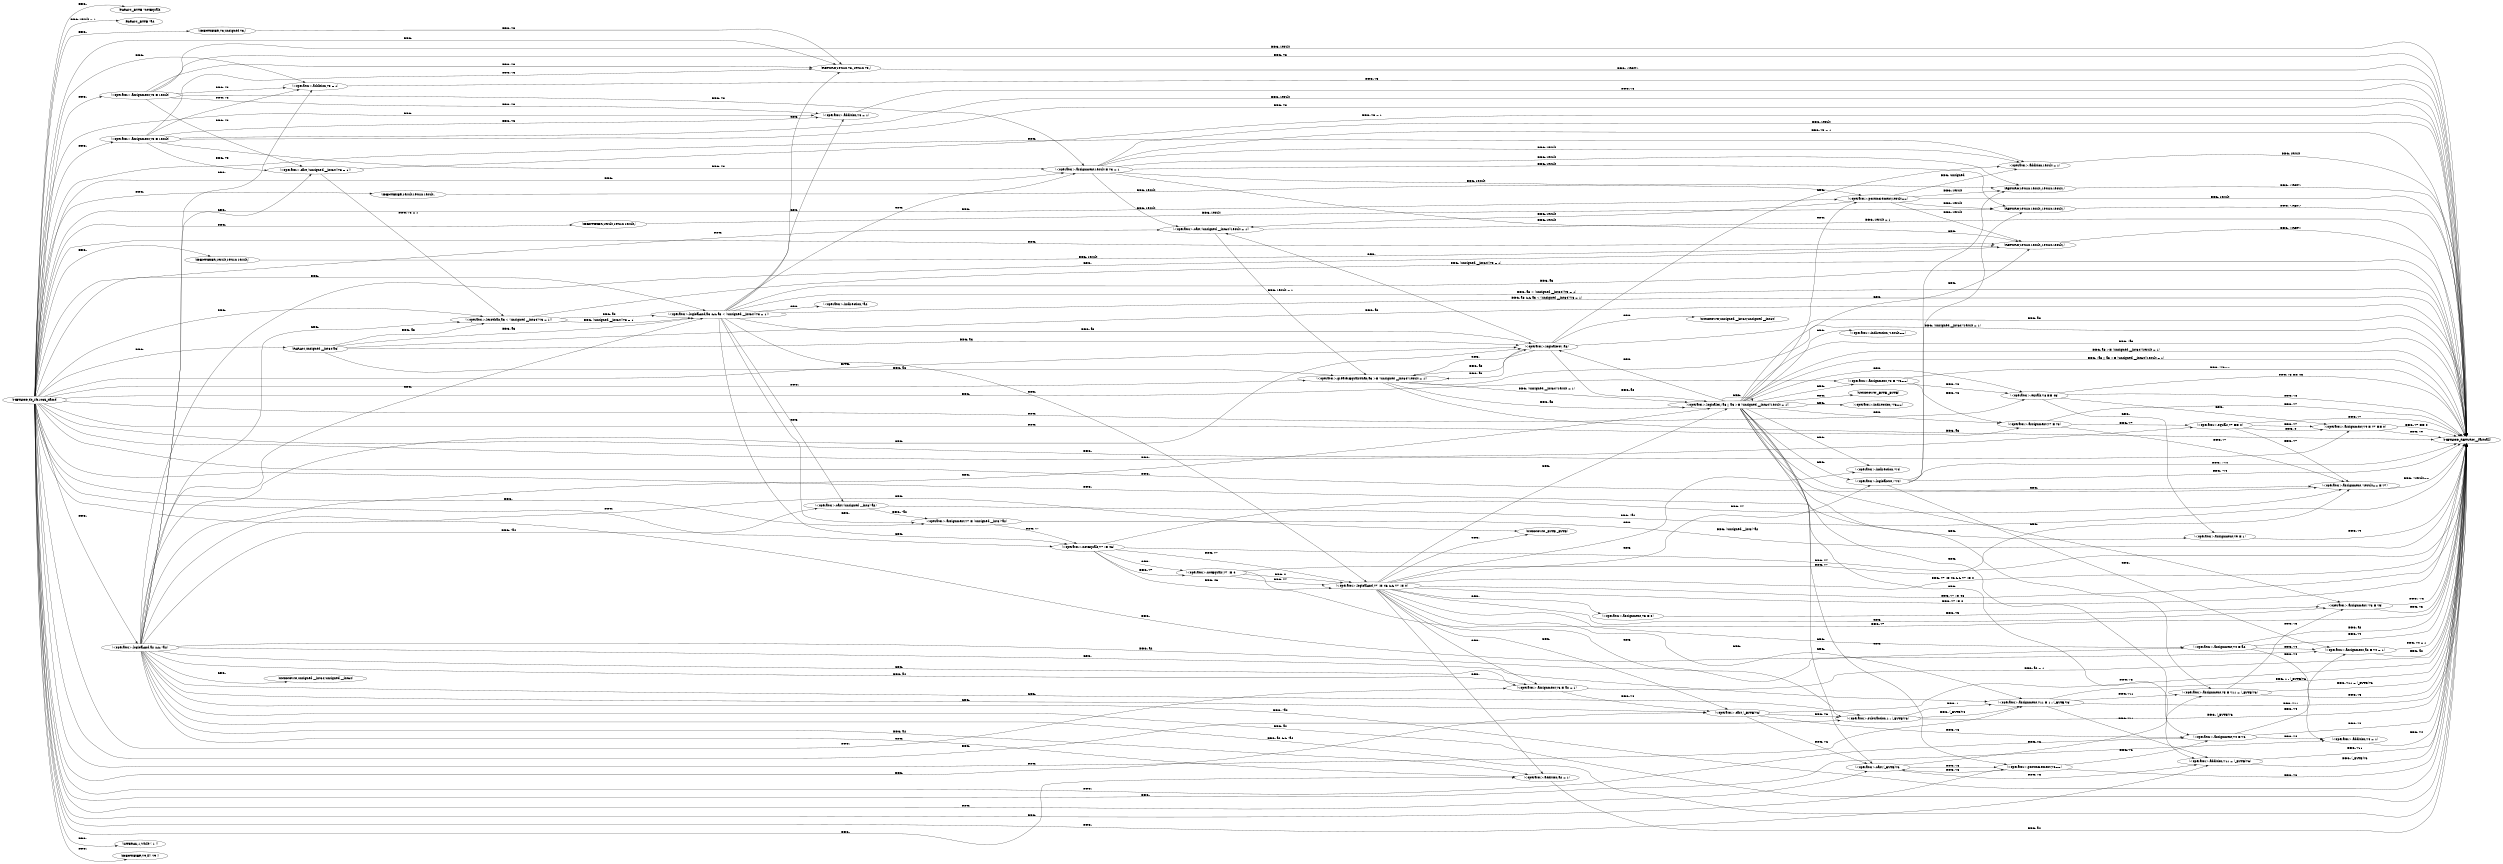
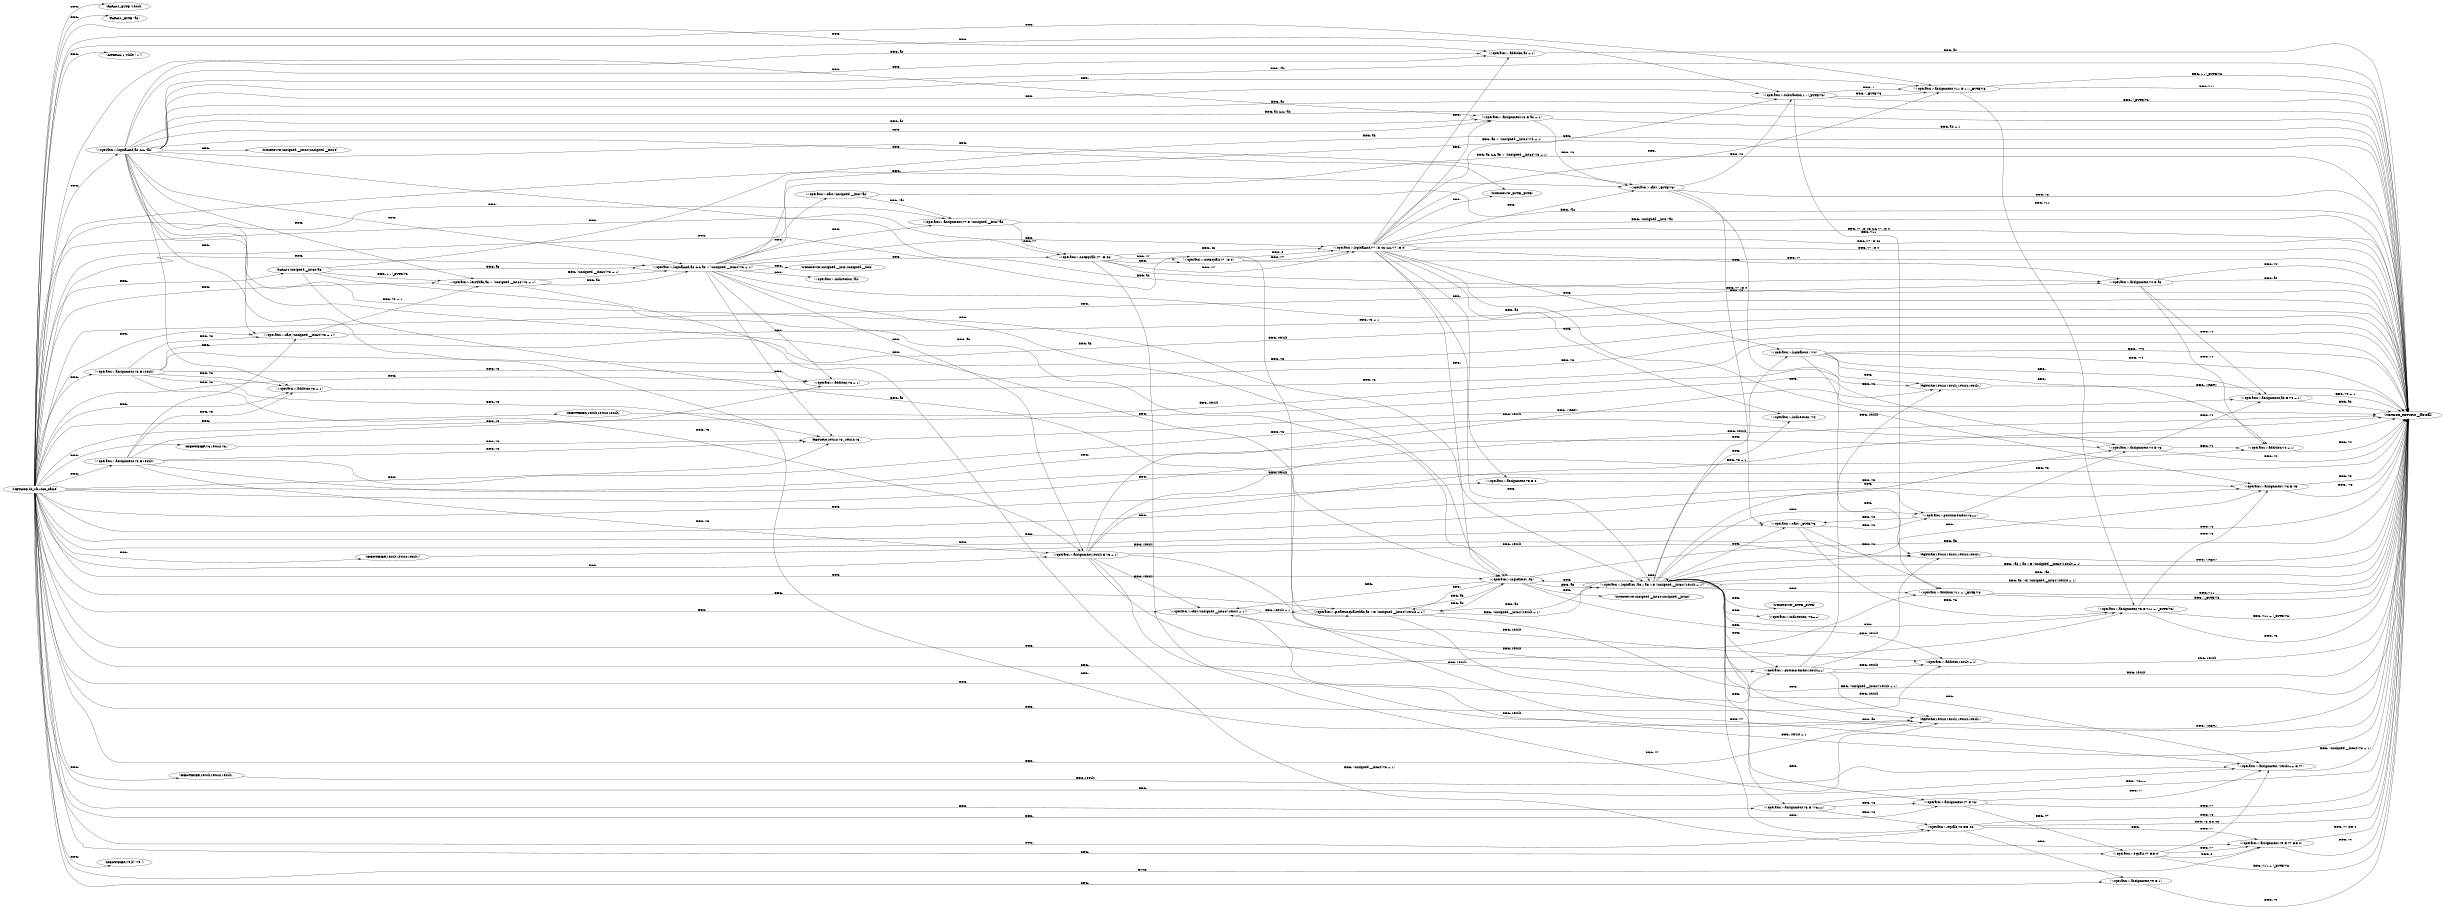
node "(PARAM,_BYTE *notEquals)": label "(PARAM,_BYTE *notEquals)" -> "(PARAM,_BYTE *result)"
edge "(METHOD,do_rfc1035_name)" -> "(PARAM,_BYTE *a2)": label "DDG: result + 1" -> "DDG: "
node "(IDENTIFIER,v3,unsigned v3;)": label "(IDENTIFIER,v3,unsigned v3;)" -> "(IDENTIFIER,v3,return v3;)"
edge "(<operator>.postIncrement,result++)" -> "(<operator>.addition,result + 1)": label "DDG: unsigned" -> "DDG: result"
edge "(METHOD,do_rfc1035_name)" -> "(<operator>.notEquals,v7 != 0)": added, label "DDG:"
edge "(<operator>.lessThan,a3 < (unsigned __int64)(v3 + 1))" -> "(METHOD_RETURN,__fastcall)": now "(<operator>.lessThan,a3 < (unsigned __int64)(v3 + 1))" -> "(<operator>.assignment,v9 = v7 == 0)"
node "(UNKNOWN,unsigned __int8,unsigned __int8)": added
edge "(METHOD,do_rfc1035_name)" -> "(<operator>.assignment,v4 = a2)": added, label "DDG:"
edge "(<operator>.logicalAnd,a2 && *a2)" -> "(<operator>.lessThan,a3 < (unsigned __int64)(v3 + 1))": label "CDG: " -> "DDG: "
edge "(PARAM,unsigned __int64 a3)" -> "(<operator>.lessThan,a3 < (unsigned __int64)(v3 + 1))": label "DDG: a3" -> "DDG: 1 - (_BYTE)v6"
node "(<operator>.indirection,*result++)": removed
edge "(METHOD,do_rfc1035_name)" -> "(<operator>.cast,(unsigned __int64)(v3 + 1))": added, label "DDG:"
edge "(METHOD,do_rfc1035_name)" -> "(<operator>.logicalNot,!a3)": label "BYTE: " -> "DDG: "
edge "(<operator>.logicalNot,!*v4)" -> "(<operator>.addition,v4 + 1)": added, label "CDG:"
edge "(<operator>.logicalAnd,v7 != 46 && v7 != 0)" -> "(<operator>.logicalNot,!a3)": added, label "CDG:"
edge "(<operator>.equals,v7 == 0)" -> "(METHOD_RETURN,__fastcall)": label "DDG: v7" -> "DDG: v11 + (_BYTE)v6"
edge "(METHOD,do_rfc1035_name)" -> "(<operator>.assignment,v9 = v7 == 0)": label "DDG: " -> "BYTE: "
edge "(<operator>.assignment,*result++ = v7)" -> "(METHOD_RETURN,__fastcall)": label "DDG: *result++" -> "DDG: (unsigned __int64)(v3 + 1)"
edge "(METHOD,do_rfc1035_name)" -> "(<operator>.assignment,v5 = 0)": added, label "DDG:"
edge "(METHOD,do_rfc1035_name)" -> "(<operator>.assignment,*v3 = v5)": added, label "DDG:"
edge "(<operator>.logicalAnd,a2 && *a2)" -> "(<operator>.cast,(unsigned __int8)*a2)": removed, label "DDG: *a2"
edge "(<operator>.notEquals,v7 != 46)" -> "(METHOD_RETURN,__fastcall)": label "DDG: v7" -> "DDG: v7 != 0"
edge "(METHOD,do_rfc1035_name)" -> "(<operator>.assignment,v5 = v11 + (_BYTE)v6)": added, label "DDG:"
edge "(<operator>.assignment,v11 = 1 - (_BYTE)v6)" -> "(<operator>.addition,v11 + (_BYTE)v6)": now "(<operator>.subtraction,1 - (_BYTE)v6)" -> "(<operator>.addition,v11 + (_BYTE)v6)"
